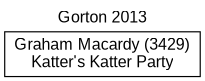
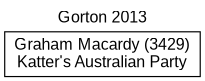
node "Graham Macardy (3429) Katter's Katter Party": label "Graham Macardy (3429) Katter's Katter Party" -> "Graham Macardy (3429) Katter's Australian Party"
